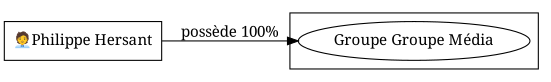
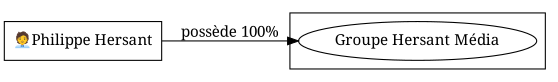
node "Groupe Groupe Média": label "Groupe Groupe Média" -> "Groupe Hersant Média"
